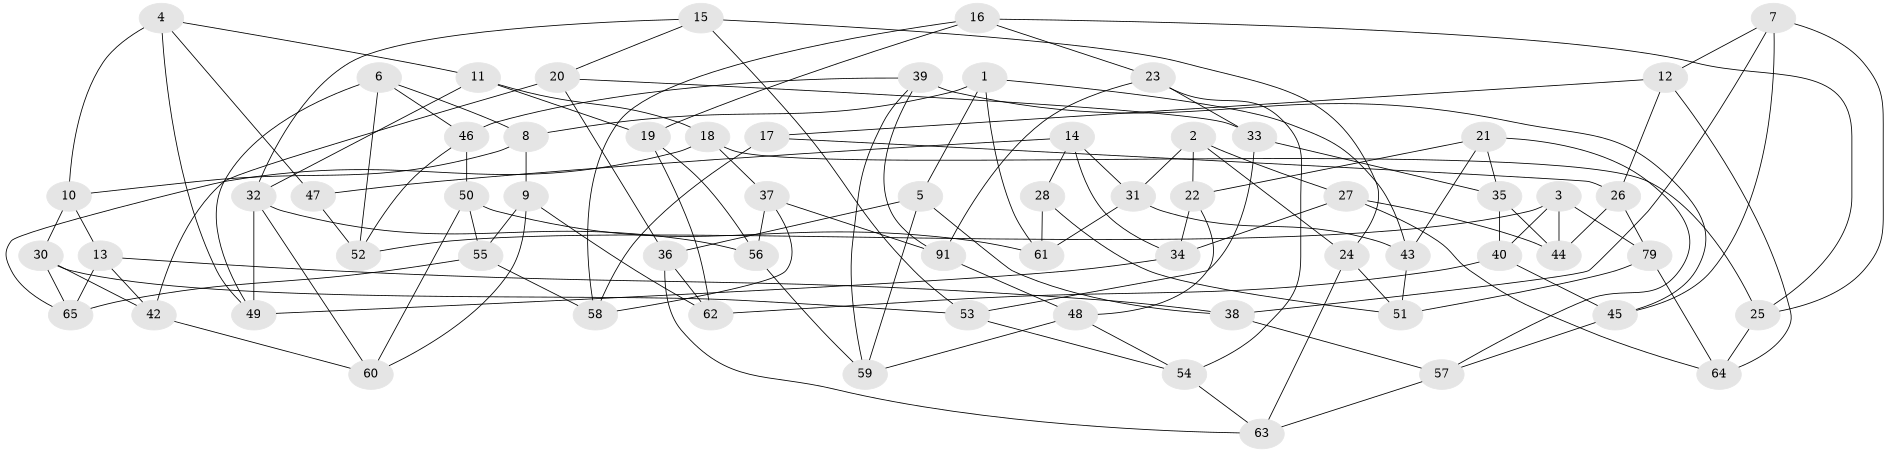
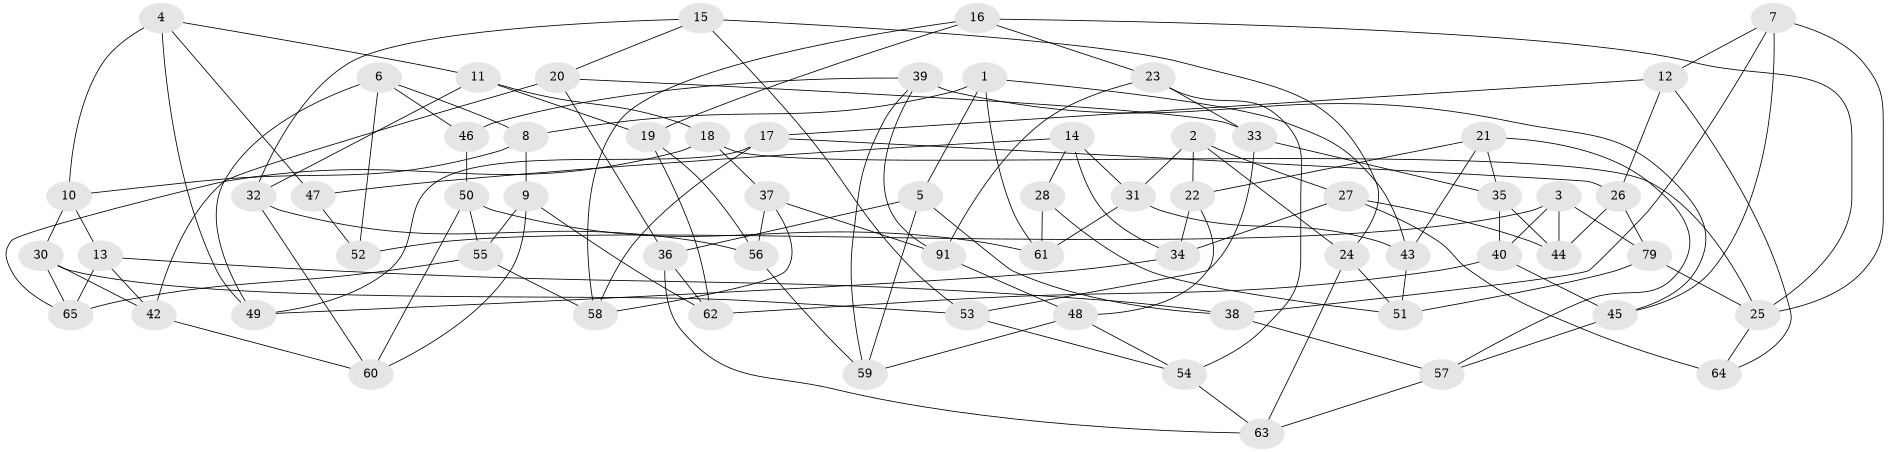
edge "46" -- "52": removed
edge "32" -- "49": now "17" -- "49"
edge "79" -- "64": now "79" -- "25"
